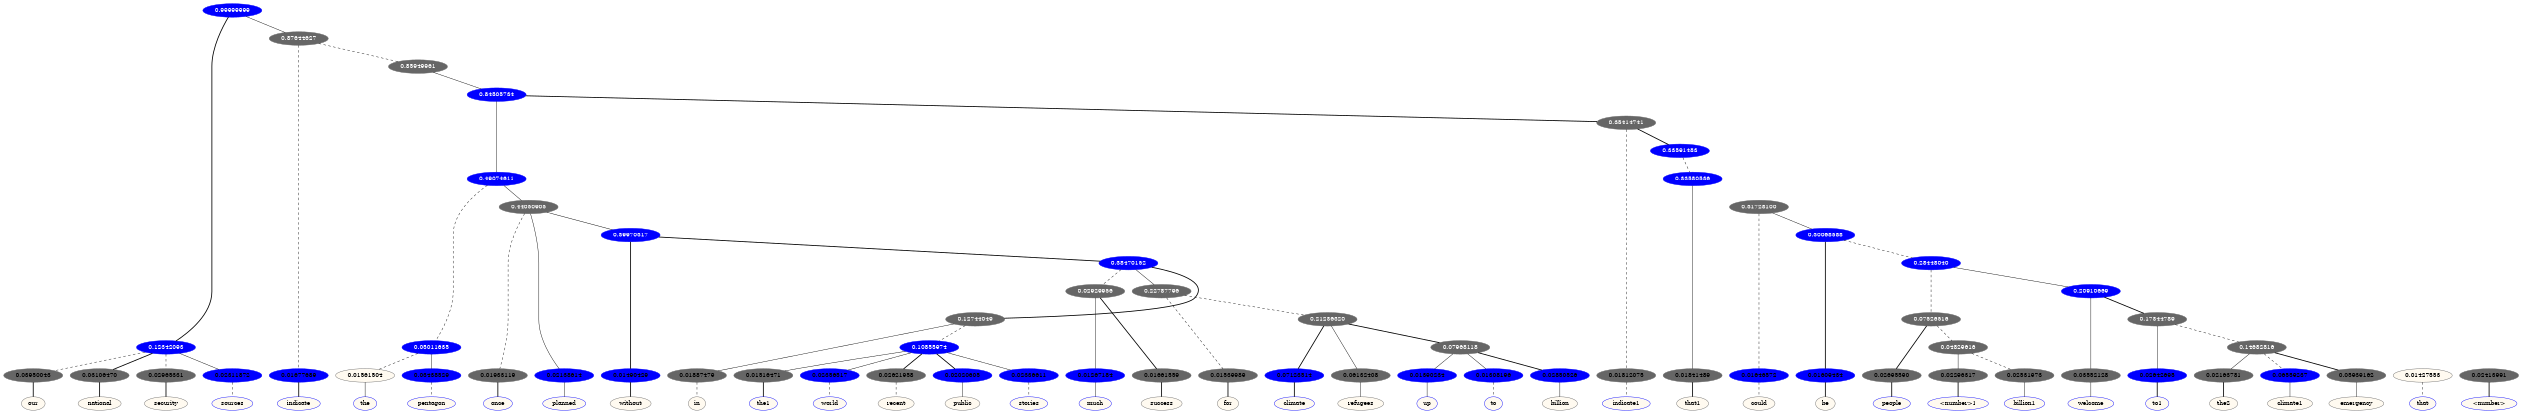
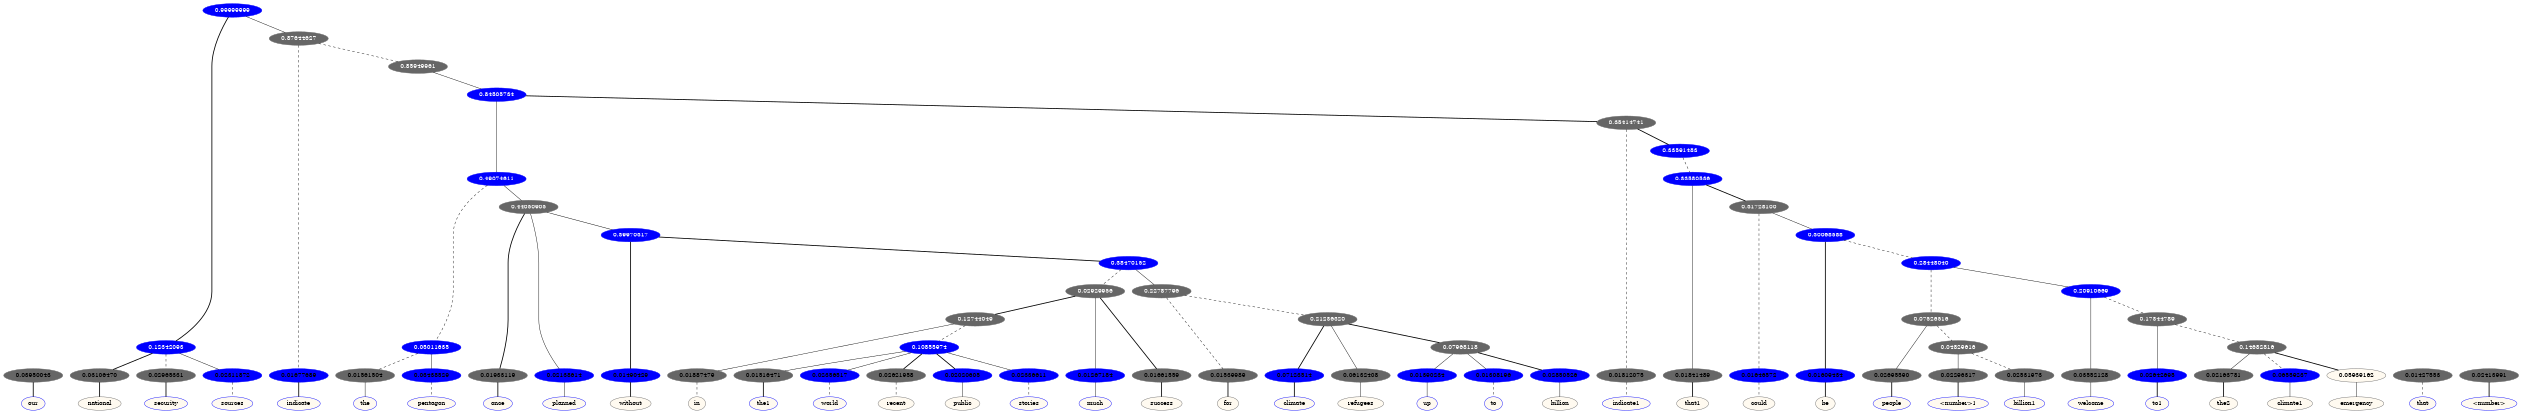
edge "0.33580536" -- "0.31728100": added
edge "0.44050905" -- "0.01933119": style dashed -> bold
edge "0.20910669" -- "0.17344789": style bold -> dashed
edge "0.38470152" -- "0.12744049": now "0.02929956" -- "0.12744049"
edge "0.07526516" -- "0.02695590": style bold -> solid
edge "0.12342093" -- "0.03950043": removed
node "0.01561504": fillcolor floralwhite -> gray40
node "0.05939162": fillcolor gray40 -> floralwhite
node "0.01427553": fillcolor floralwhite -> gray40
node "our": color gray40 -> blue
node "security": color gray40 -> blue
